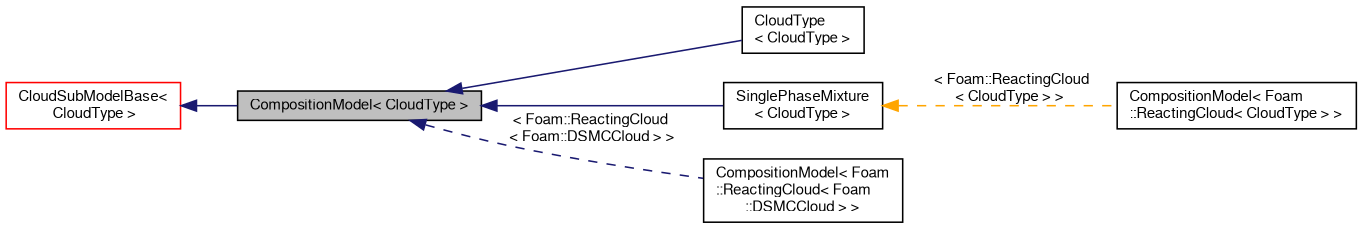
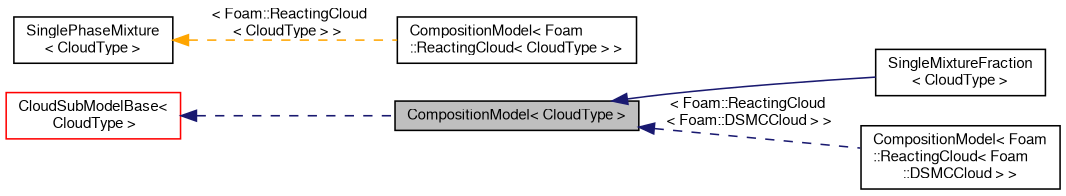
node "CloudType < CloudType >": label "CloudType < CloudType >" -> "SingleMixtureFraction < CloudType >"
edge "CompositionModel< CloudType >" -> "CloudSubModelBase< CloudType >": style solid -> dashed
edge "SinglePhaseMixture < CloudType >" -> "CompositionModel< CloudType >": removed
